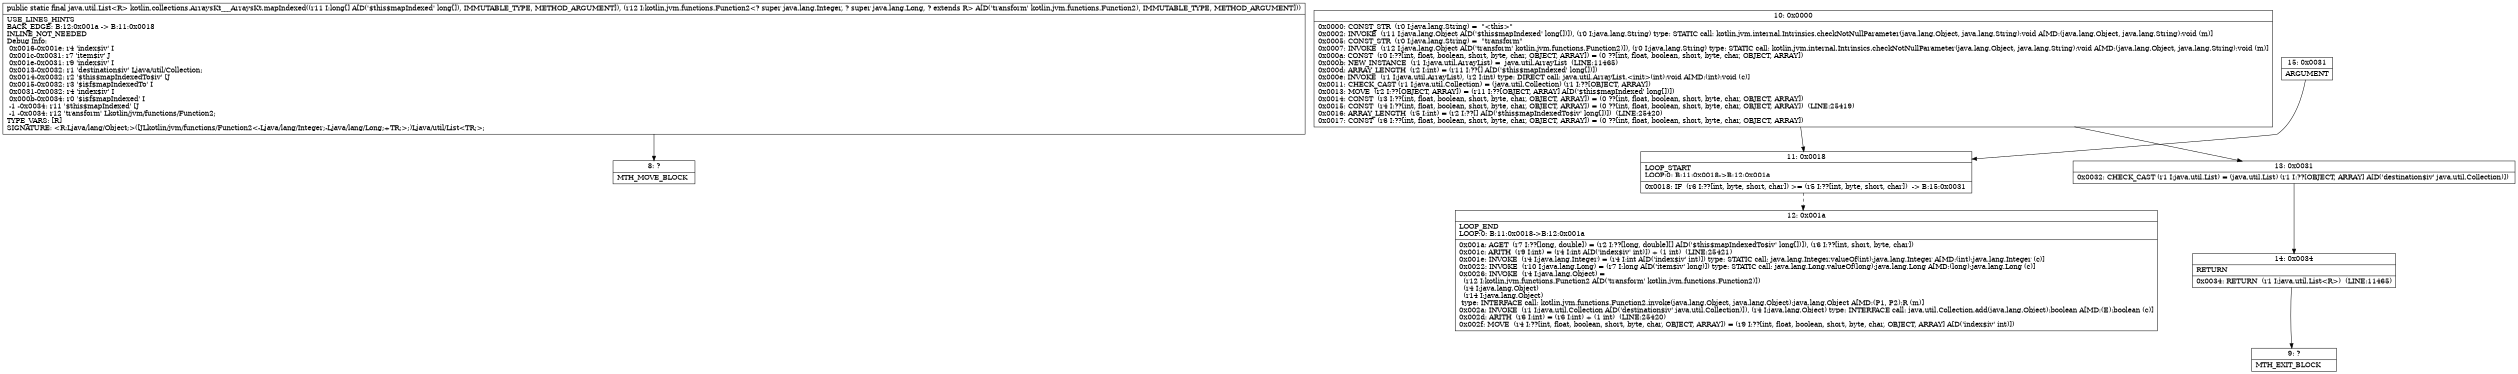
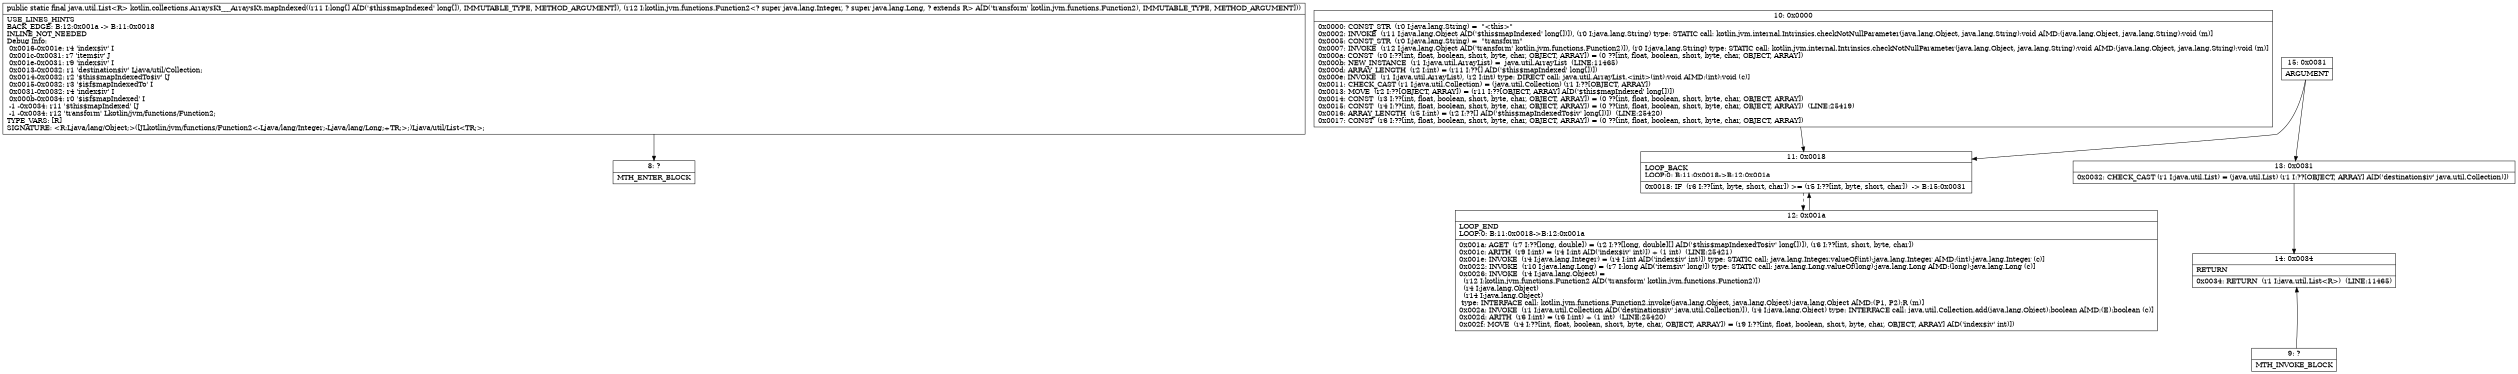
edge "10: 0x0000" -> "13: 0x0031": now "15: 0x0031" -> "13: 0x0031"
node "11: 0x0018": text "LOOP_START" -> "LOOP_BACK"
node "8: ?": text "MTH_MOVE_BLOCK" -> "MTH_ENTER_BLOCK"
edge "12: 0x001a" -> "11: 0x0018": added
edge "14: 0x0034" -> "9: ?": reversed
node "9: ?": text "MTH_EXIT_BLOCK" -> "MTH_INVOKE_BLOCK"
